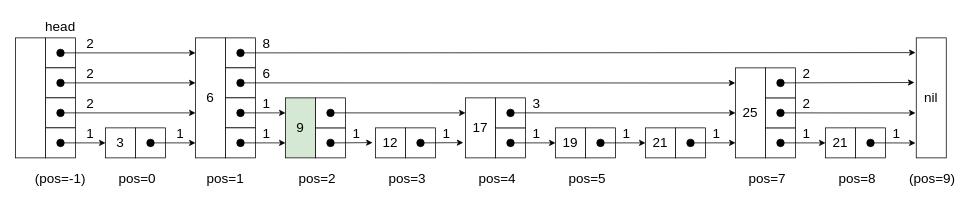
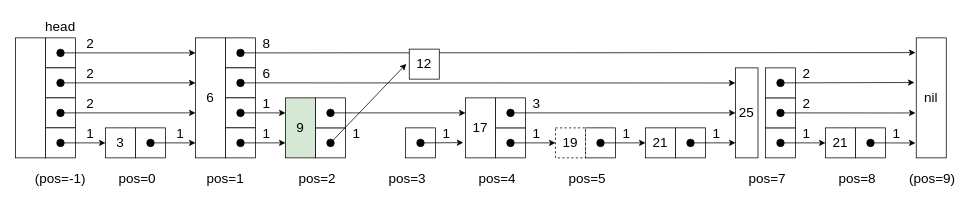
node "25": size 30x90 -> 23x90
node "12": moved (390, 143) -> (424, 64)
node "19": style solid -> dashed
